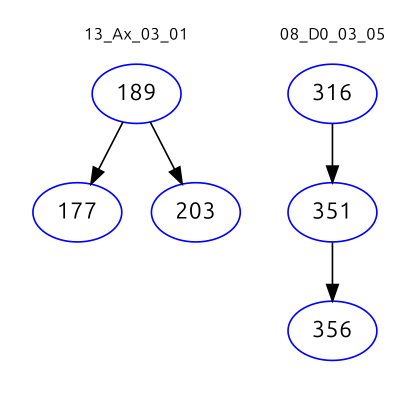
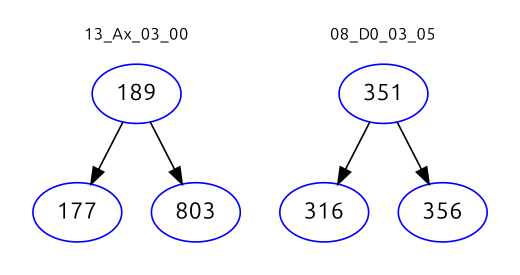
cluster "13_Ax_03_01": label "13_Ax_03_01" -> "13_Ax_03_00"
edge "316" -> "351": reversed
node "203": label "203" -> "803"
